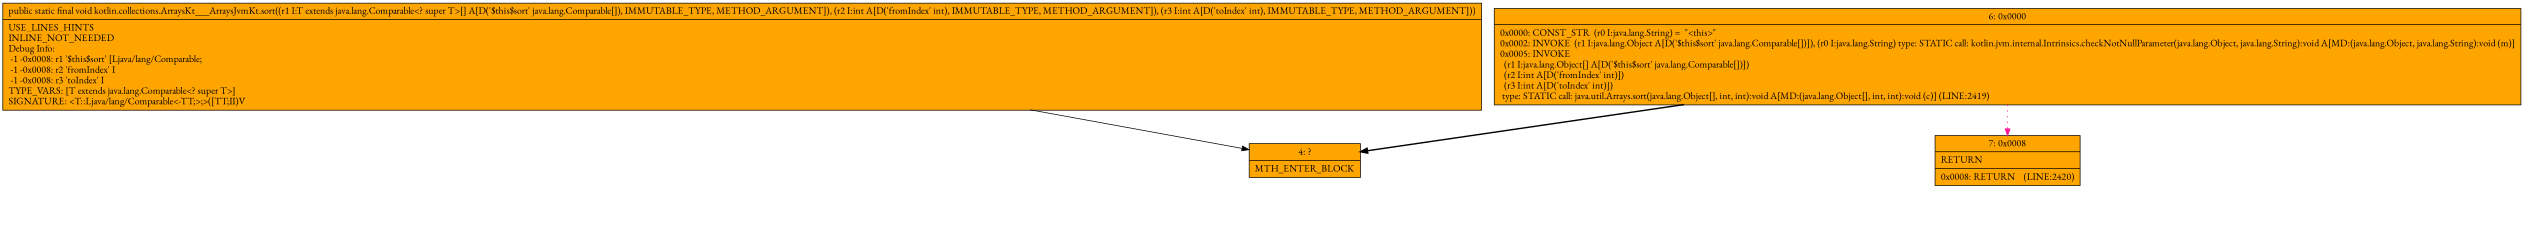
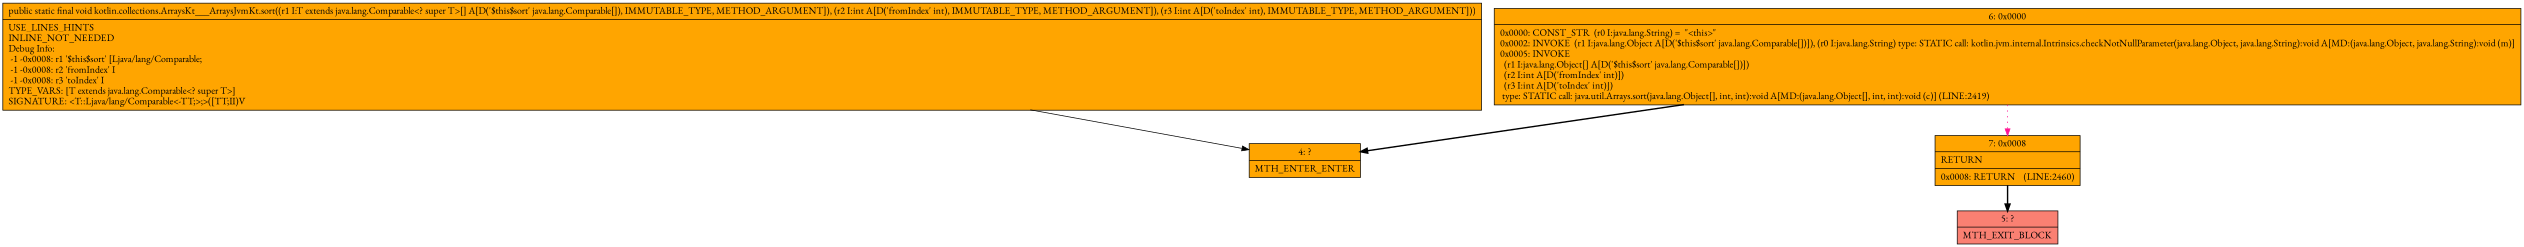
node "4: ?": text "MTH_ENTER_BLOCK" -> "MTH_ENTER_ENTER"
node "7: 0x0008": text "0x0008: RETURN    (LINE:2420)" -> "0x0008: RETURN    (LINE:2460)"
node "5: ?": added
